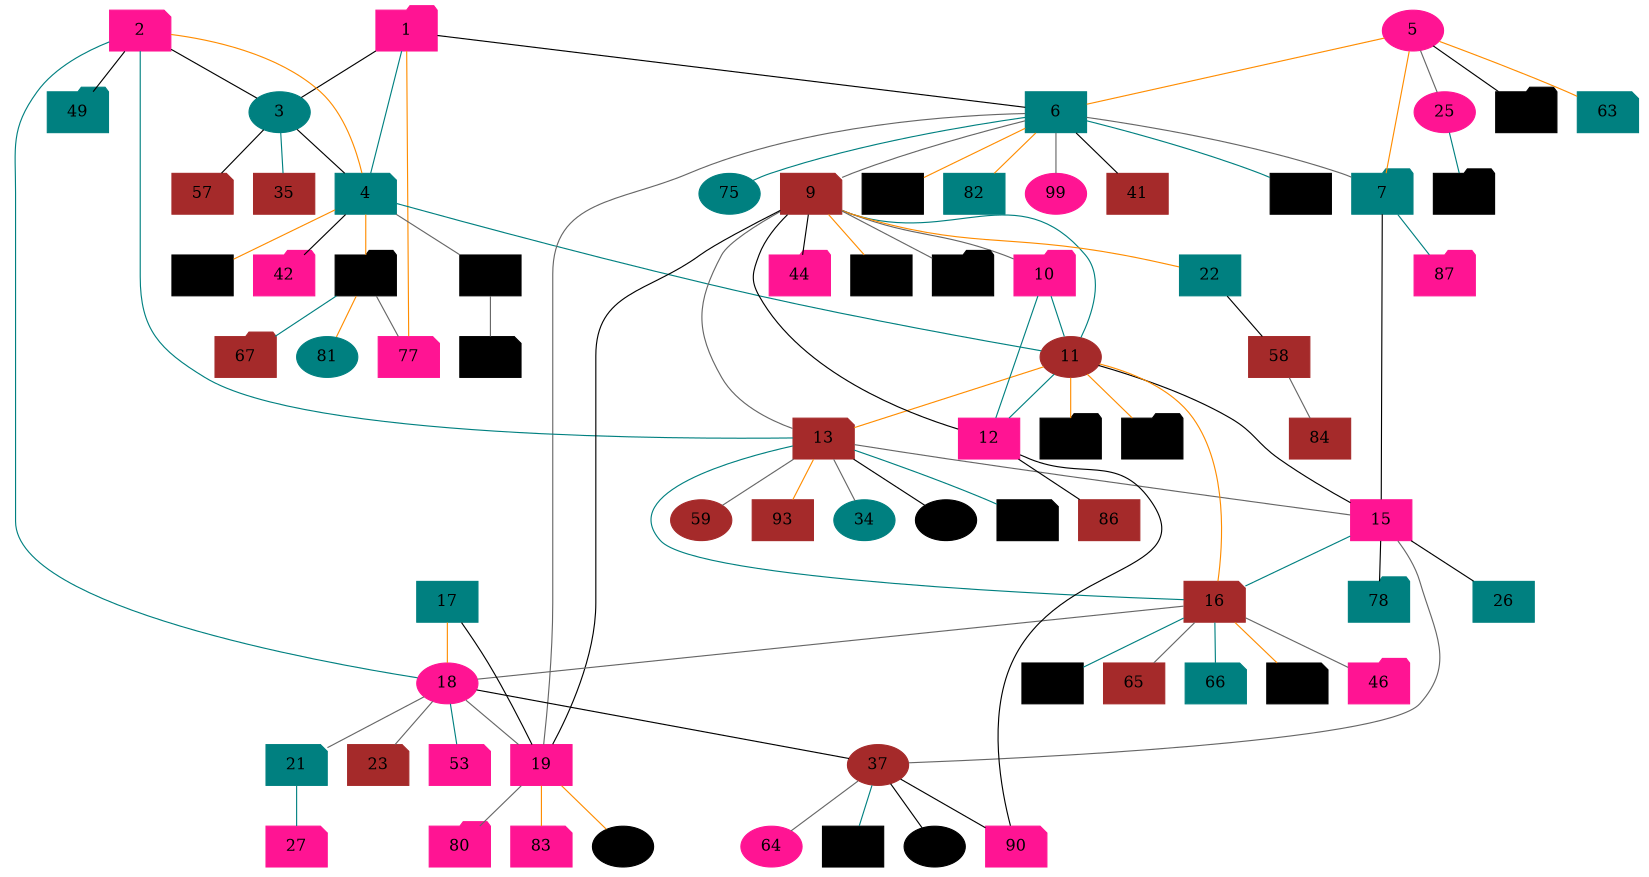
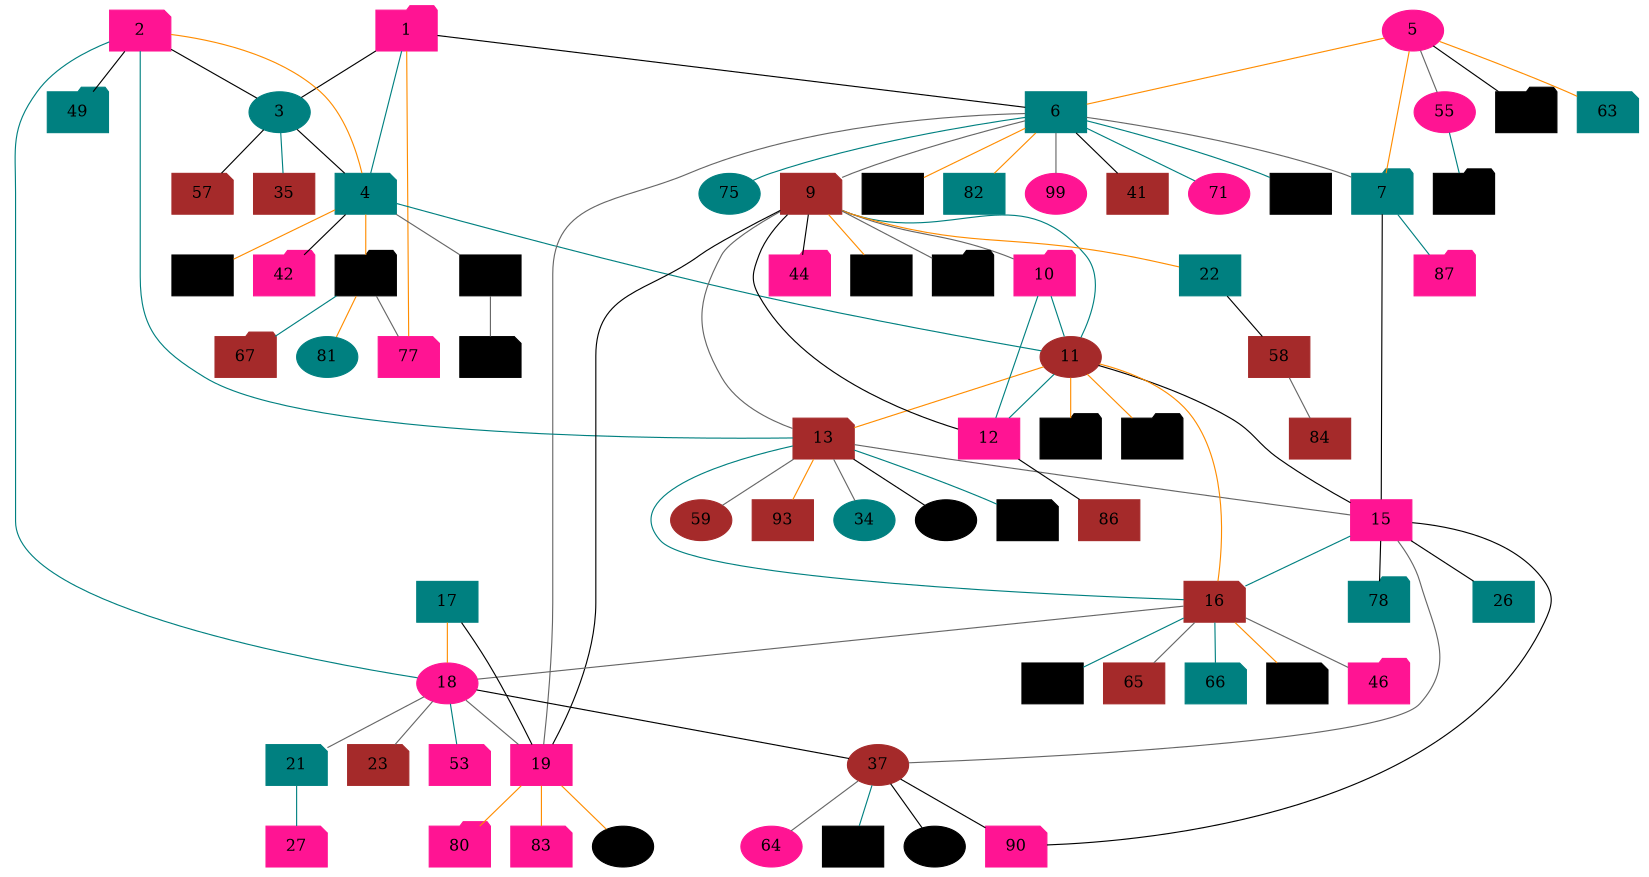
node "25": label "25" -> "55"
node "71": added
edge "12" -- "90": now "15" -- "90"
edge "19" -- "80": color gray40 -> darkorange
